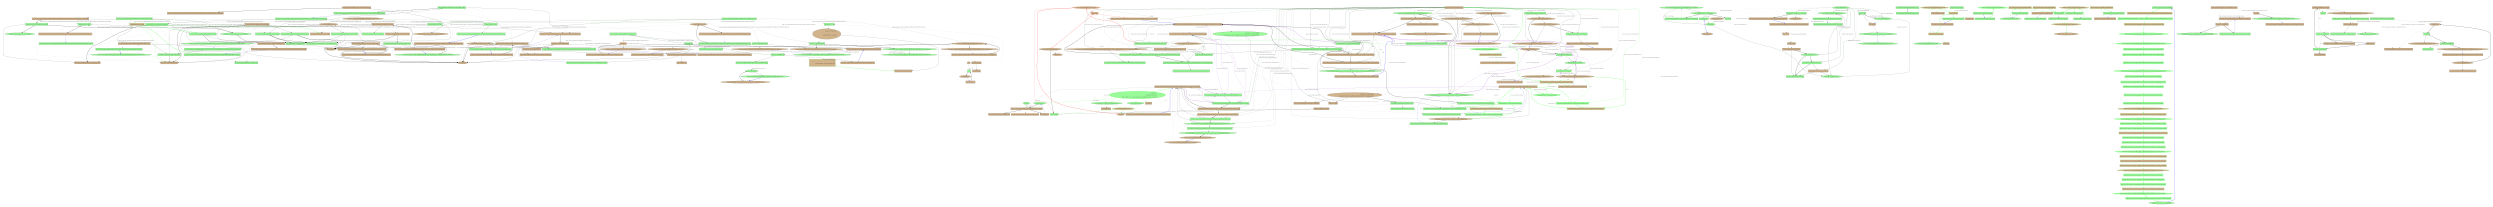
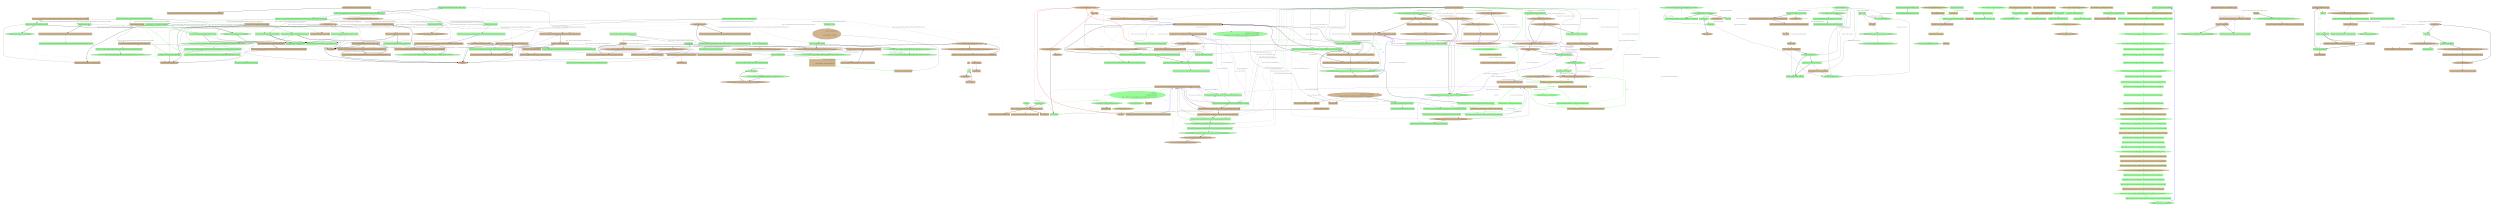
node "Entry Ninject.Syntax.IBindingInSyntax<T>.InThreadScope()": removed
